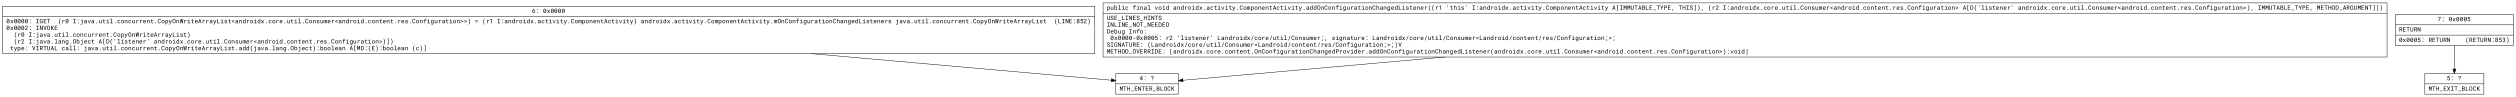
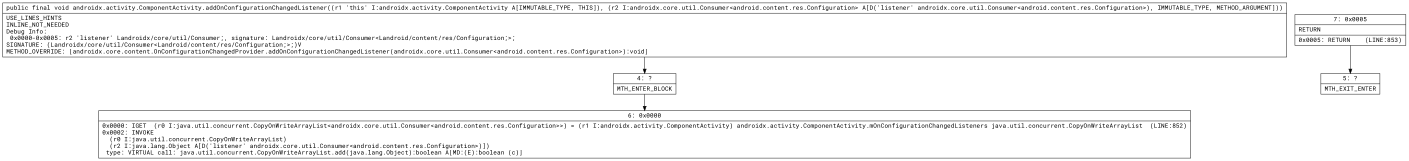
node "7: 0x0005": text "0x0005: RETURN    (RETURN:853)" -> "0x0005: RETURN    (LINE:853)"
edge "6: 0x0000" -> "4: ?": reversed
node "5: ?": text "MTH_EXIT_BLOCK" -> "MTH_EXIT_ENTER"
